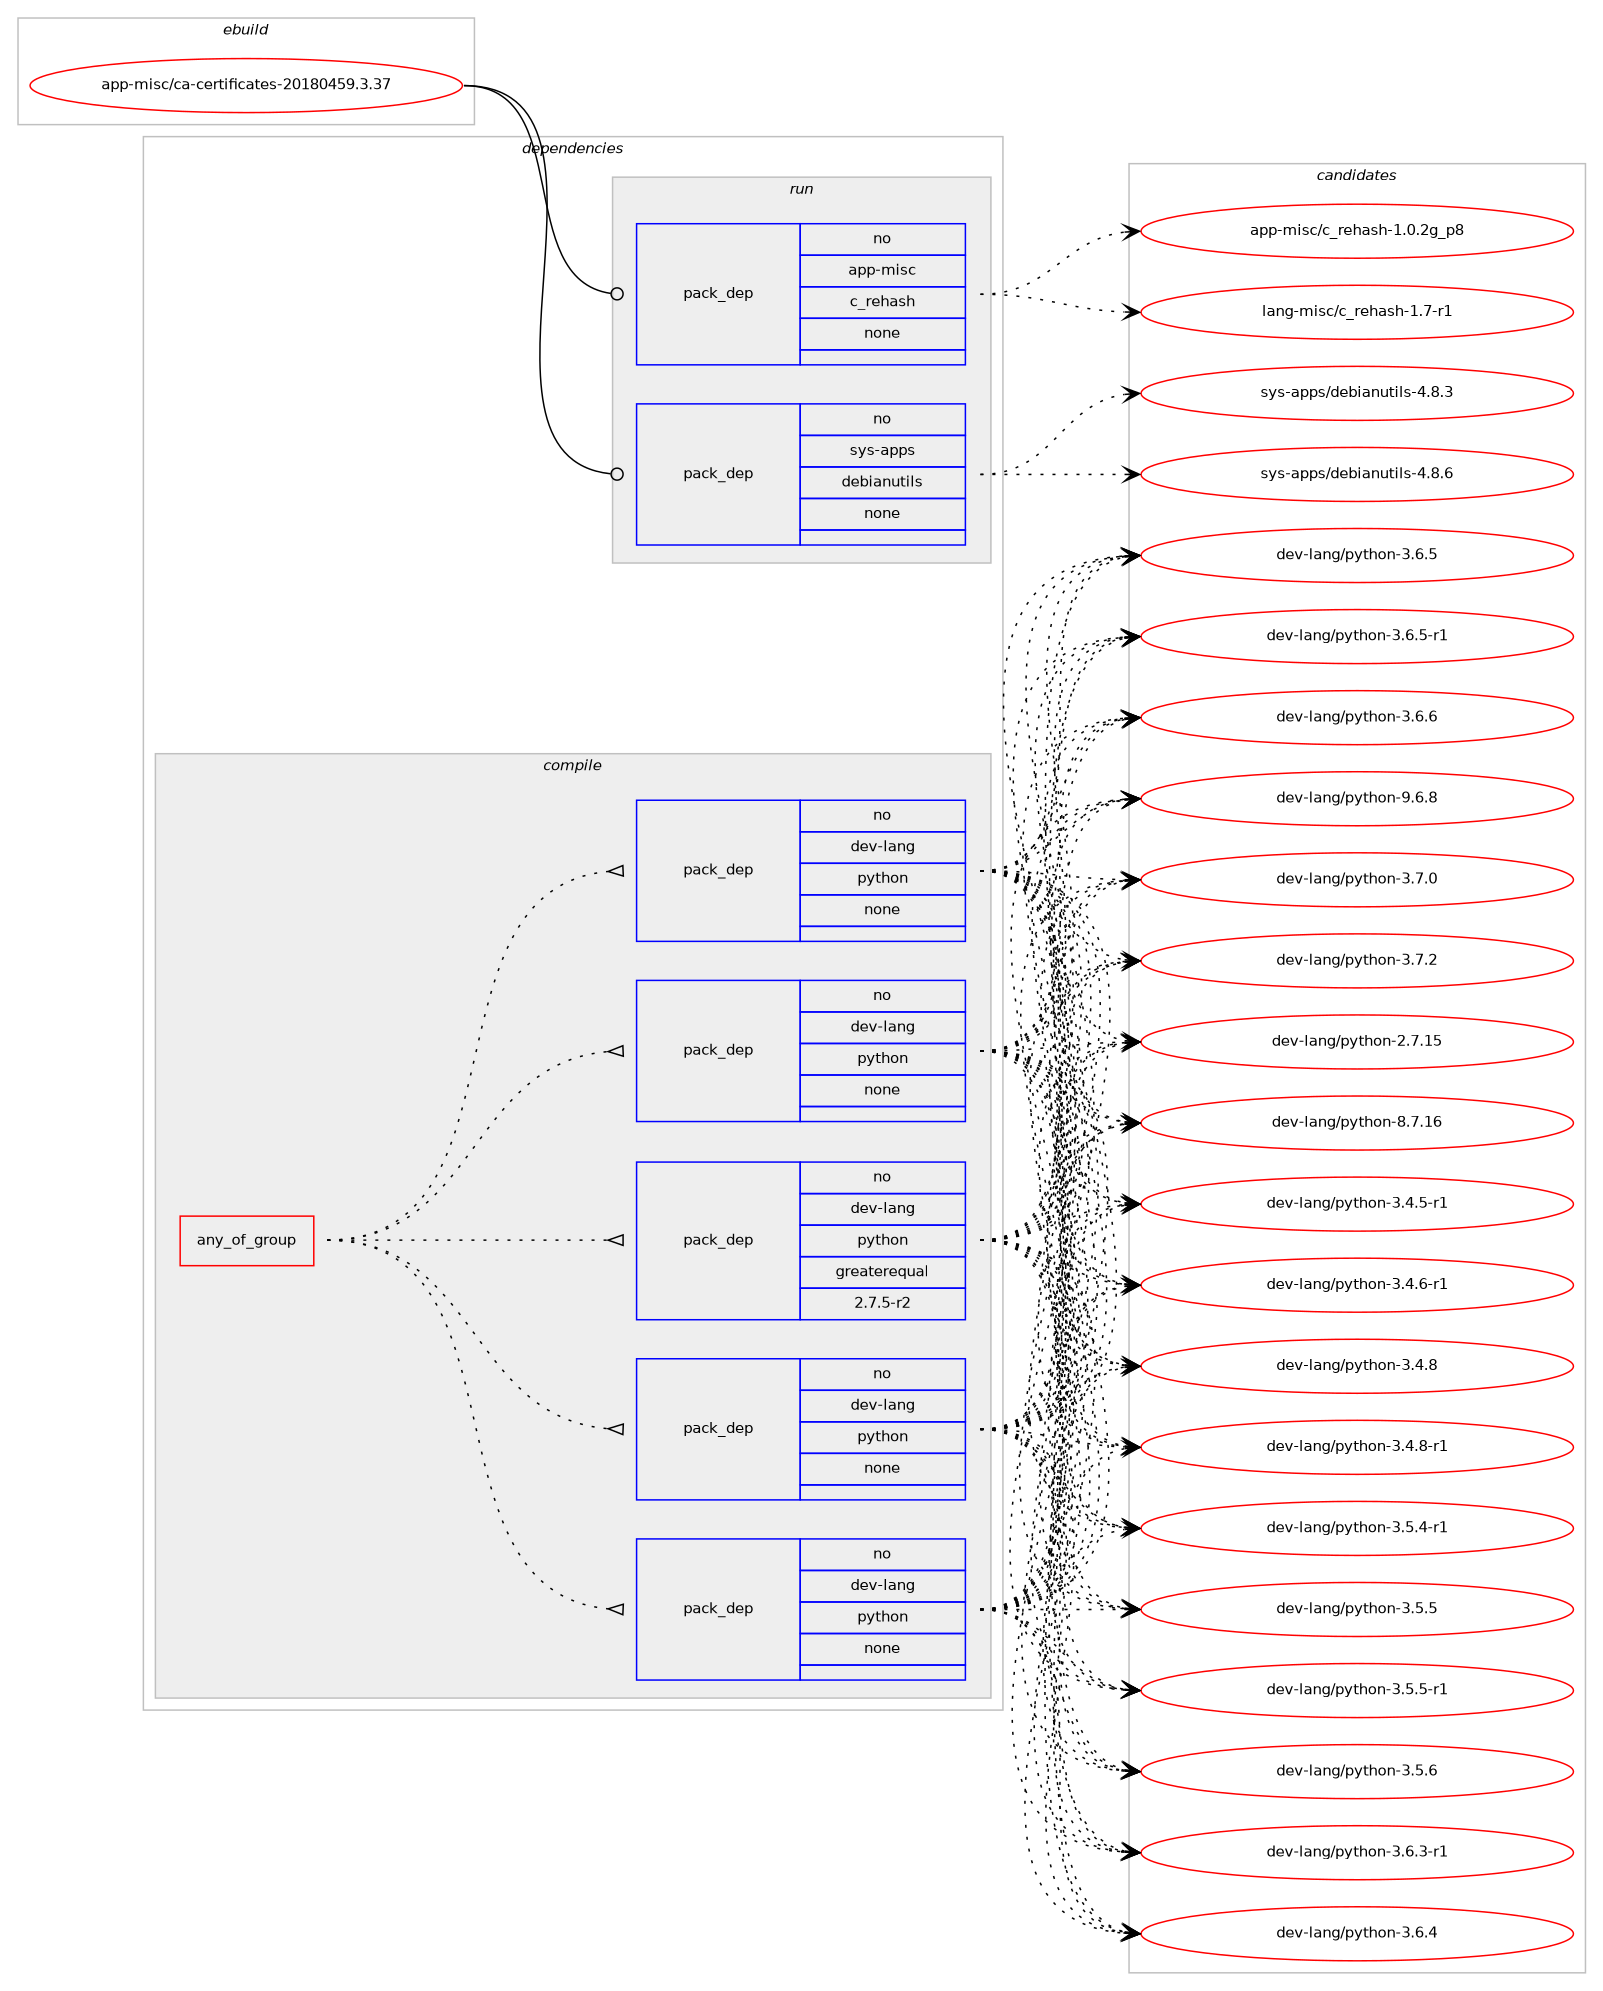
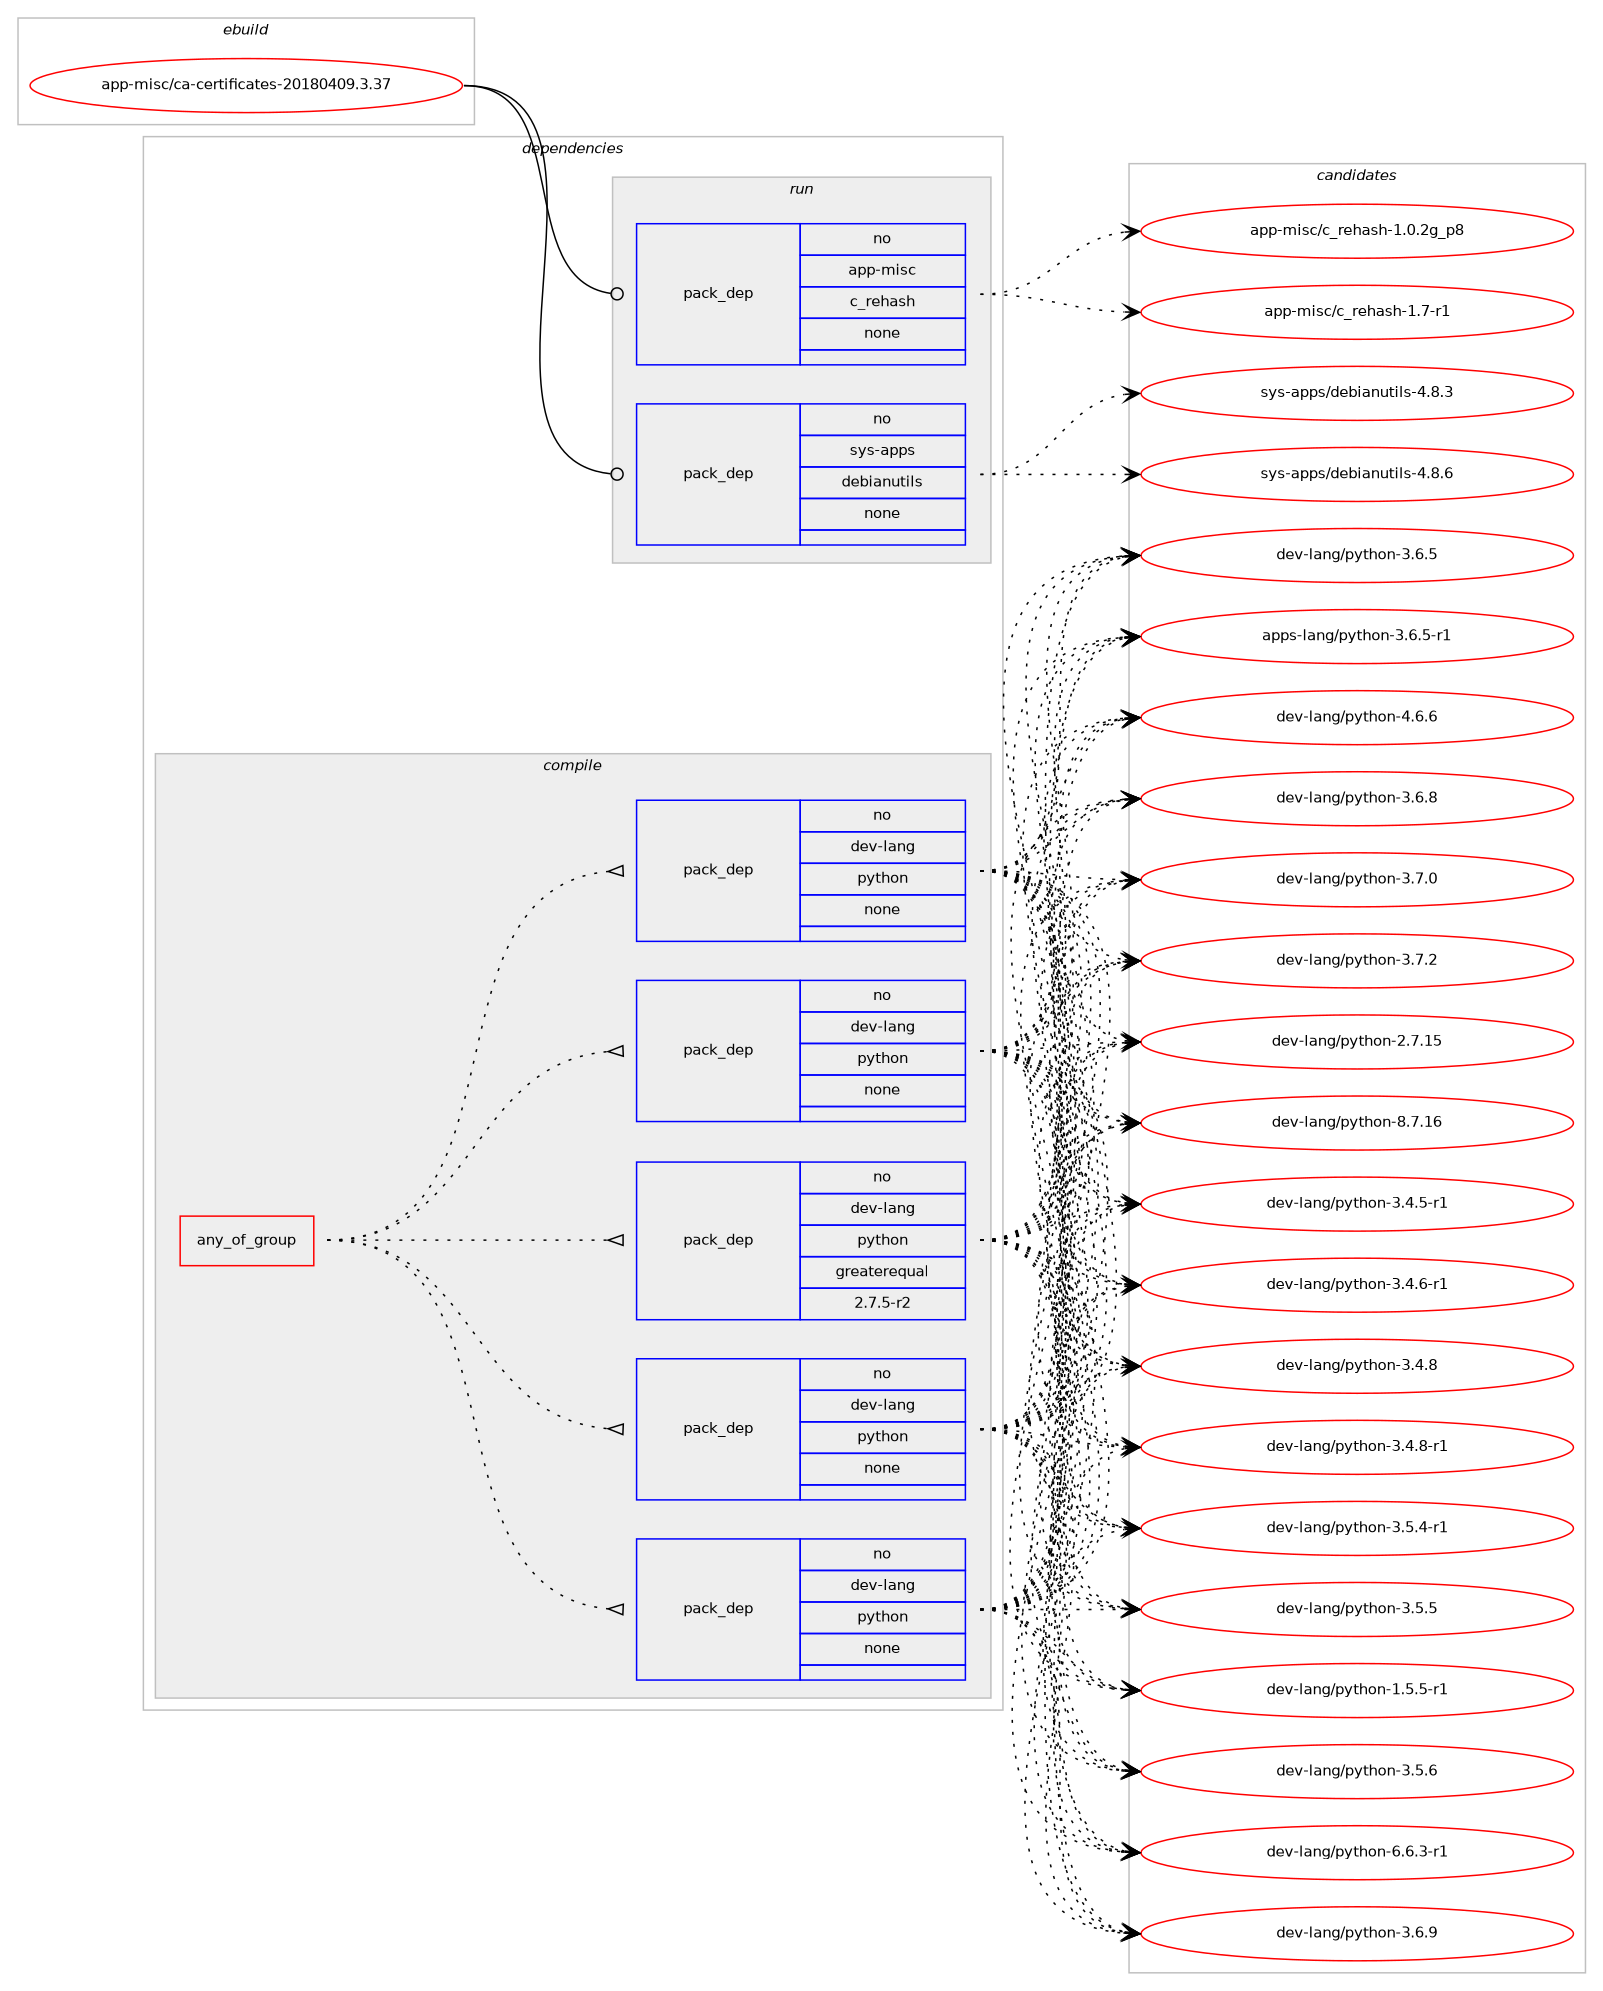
node "app-misc/ca-certificates-20180459.3.37": label "app-misc/ca-certificates-20180459.3.37" -> "app-misc/ca-certificates-20180409.3.37"
node "lang-misc/c_rehash-1.7-r1": label "lang-misc/c_rehash-1.7-r1" -> "app-misc/c_rehash-1.7-r1"
node "dev-lang/python-3.6.5-r1": label "dev-lang/python-3.6.5-r1" -> "apps-lang/python-3.6.5-r1"
node "dev-lang/python-3.6.6": label "dev-lang/python-3.6.6" -> "dev-lang/python-4.6.6"
node "dev-lang/python-9.6.8": label "dev-lang/python-9.6.8" -> "dev-lang/python-3.6.8"
node "dev-lang/python-3.5.5-r1": label "dev-lang/python-3.5.5-r1" -> "dev-lang/python-1.5.5-r1"
node "dev-lang/python-3.6.3-r1": label "dev-lang/python-3.6.3-r1" -> "dev-lang/python-6.6.3-r1"
node "dev-lang/python-3.6.4": label "dev-lang/python-3.6.4" -> "dev-lang/python-3.6.9"
